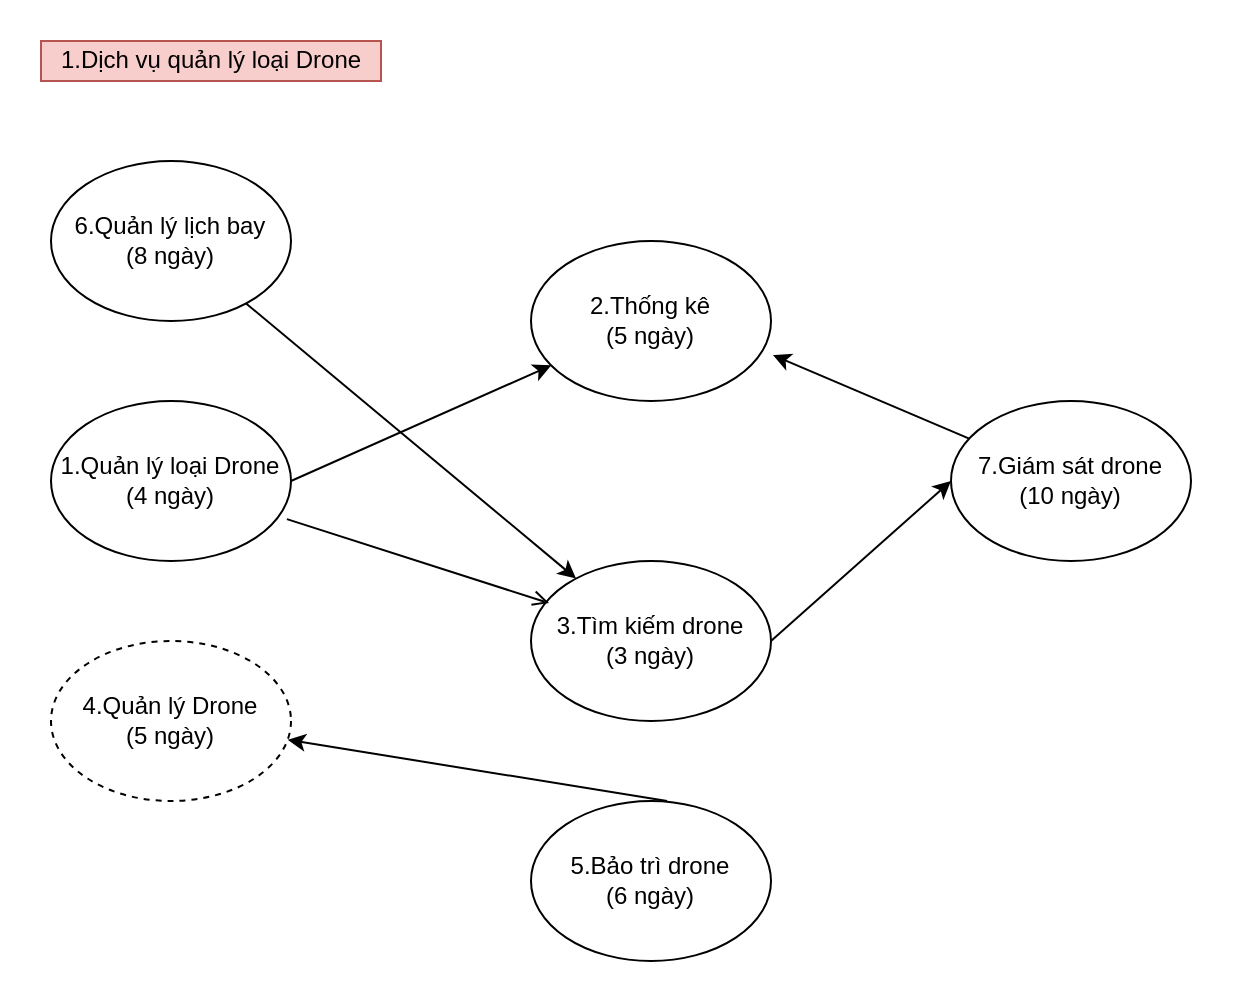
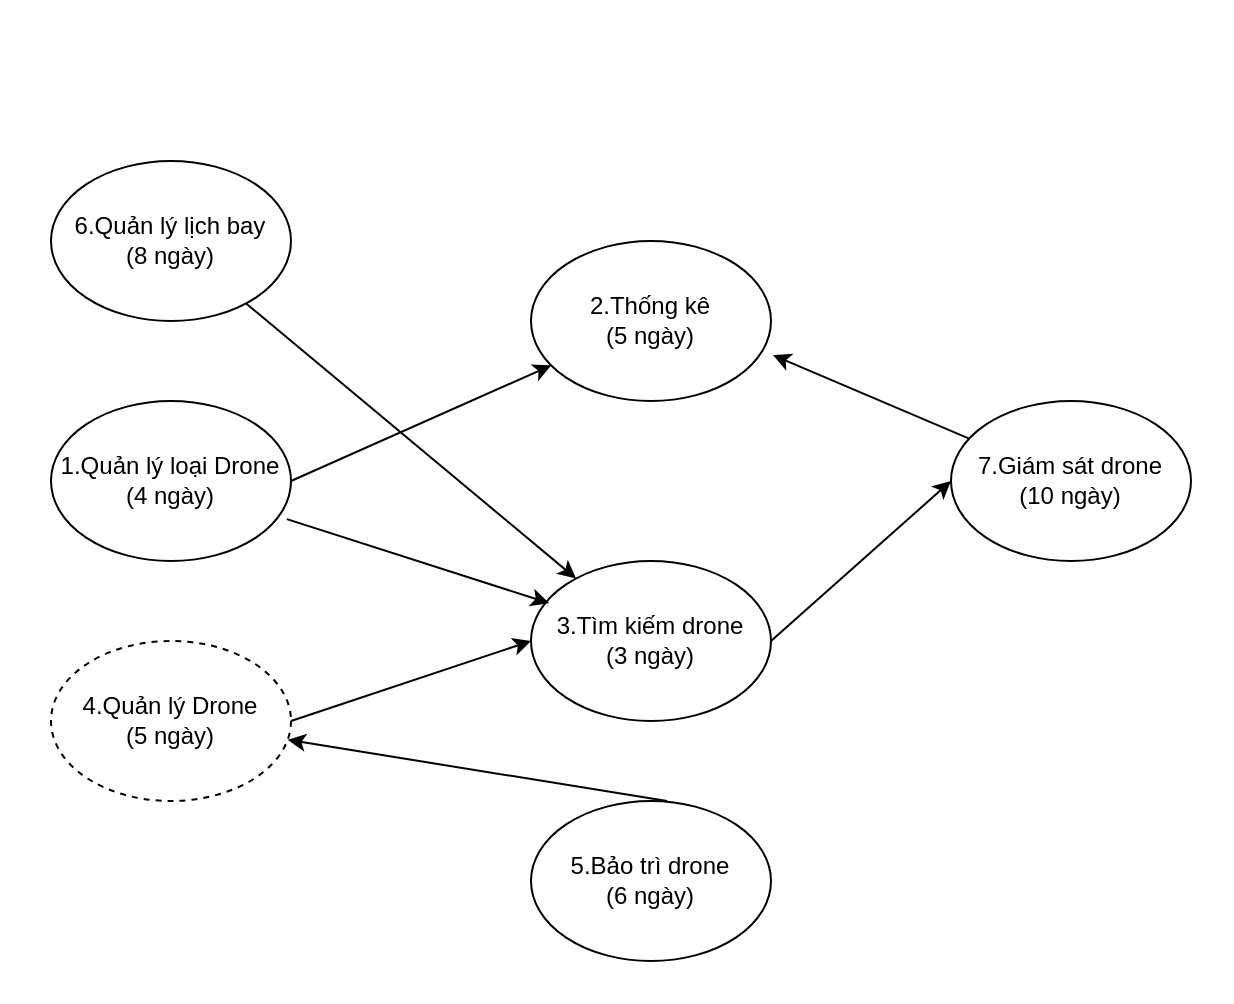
node "1.Dịch vụ quản lý loại Drone": removed
edge "1.Quản lý loại Drone (4 ngày)" -> "3.Tìm kiếm drone (3 ngày)": arrowhead open -> classic
edge "4.Quản lý Drone (5 ngày)" -> "3.Tìm kiếm drone (3 ngày)": added
